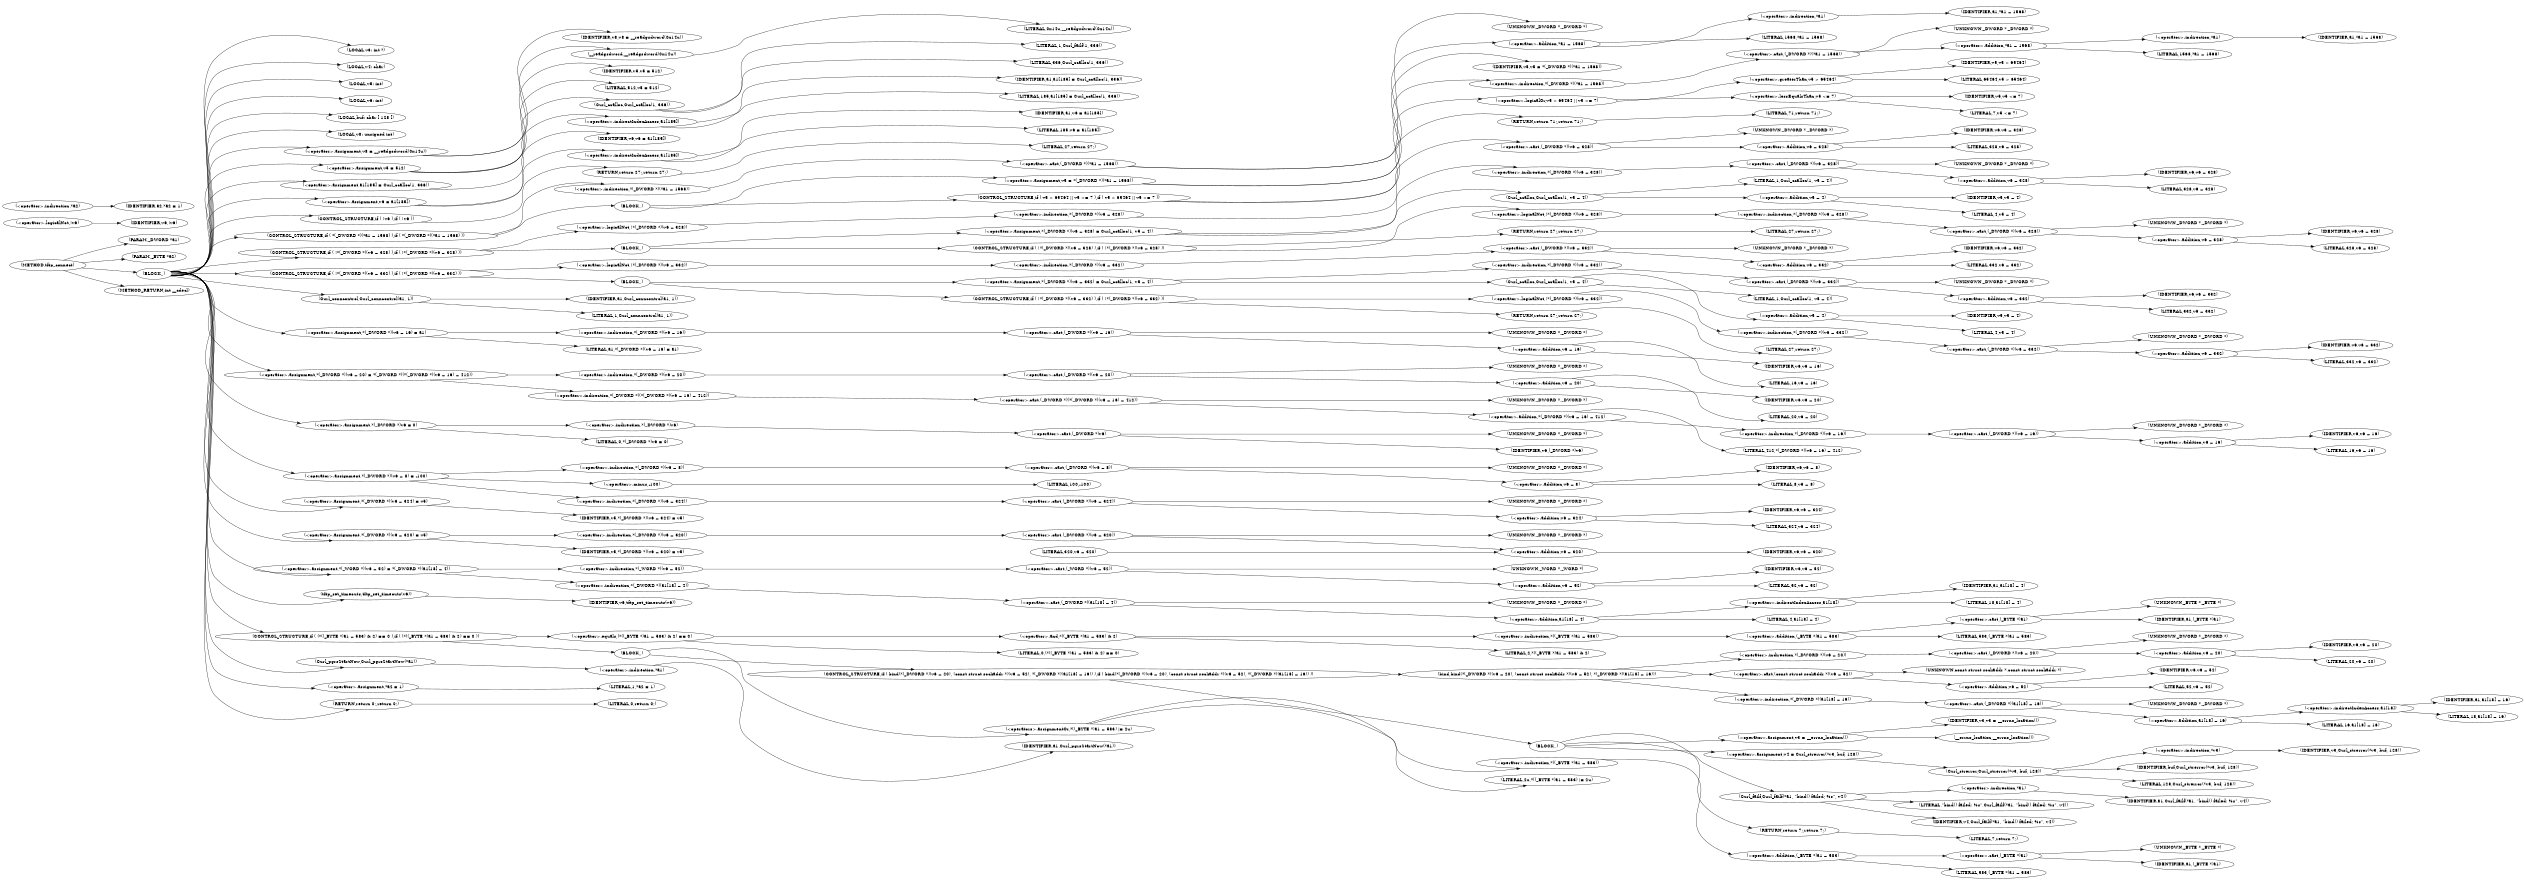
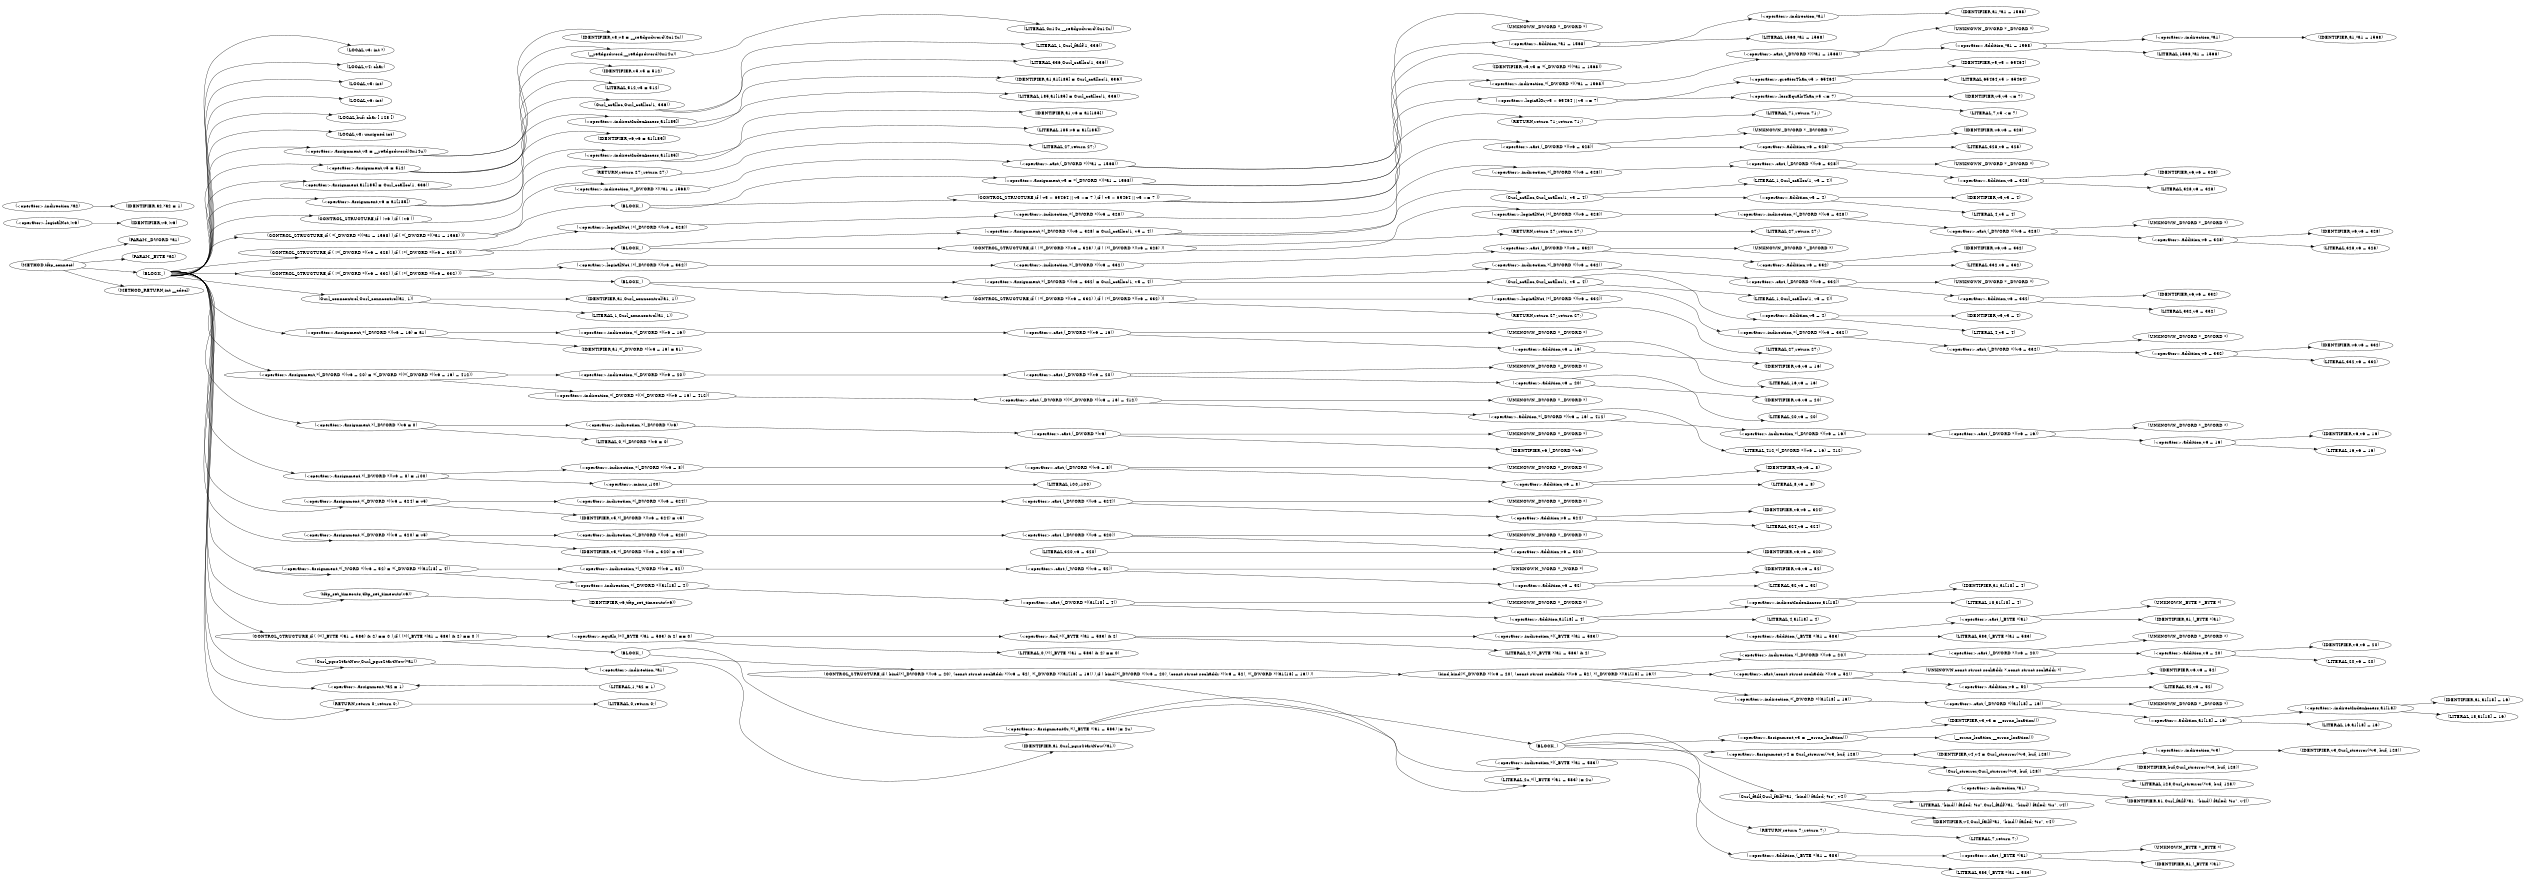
node "(LITERAL,a1,*(_DWORD *)(v6 + 16) = a1)": label "(LITERAL,a1,*(_DWORD *)(v6 + 16) = a1)" -> "(IDENTIFIER,a1,*(_DWORD *)(v6 + 16) = a1)"
edge "(<operator>.assignment,*(_DWORD *)(v6 + 8) = -100)" -> "(<operator>.indirection,*(_DWORD *)(v6 + 324))": now "(<operator>.assignment,*(_DWORD *)(v6 + 324) = v5)" -> "(<operator>.indirection,*(_DWORD *)(v6 + 324))"
edge "(<operator>.assignment,*a2 = 1)" -> "(LITERAL,1,*a2 = 1)": reversed
node "(IDENTIFIER,v4,v4 = Curl_strerror(*v3, buf, 128))": added
